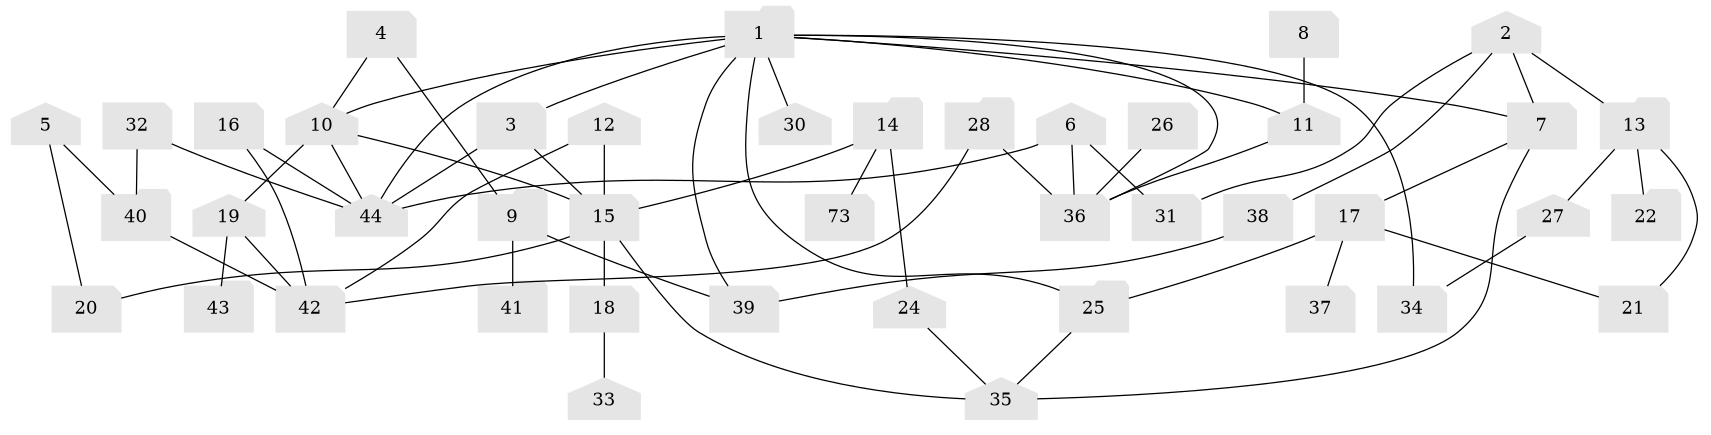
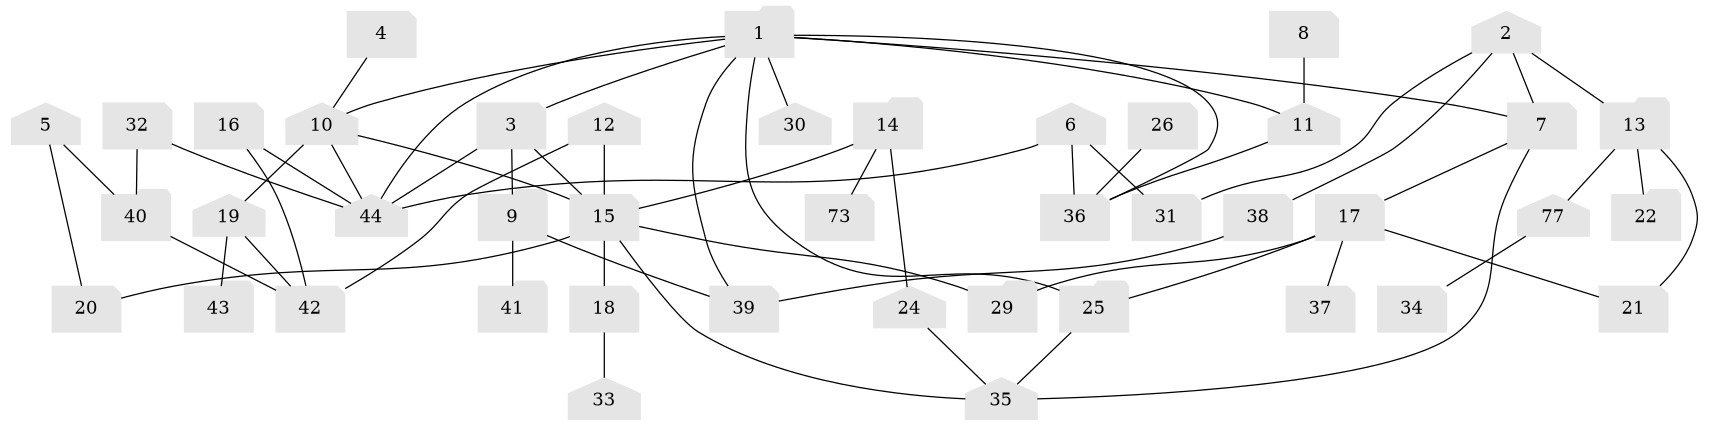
edge "1" -- "34": removed
node "28": removed
edge "4" -- "9": now "3" -- "9"
node "27": label "27" -> "77"
node "29": added
